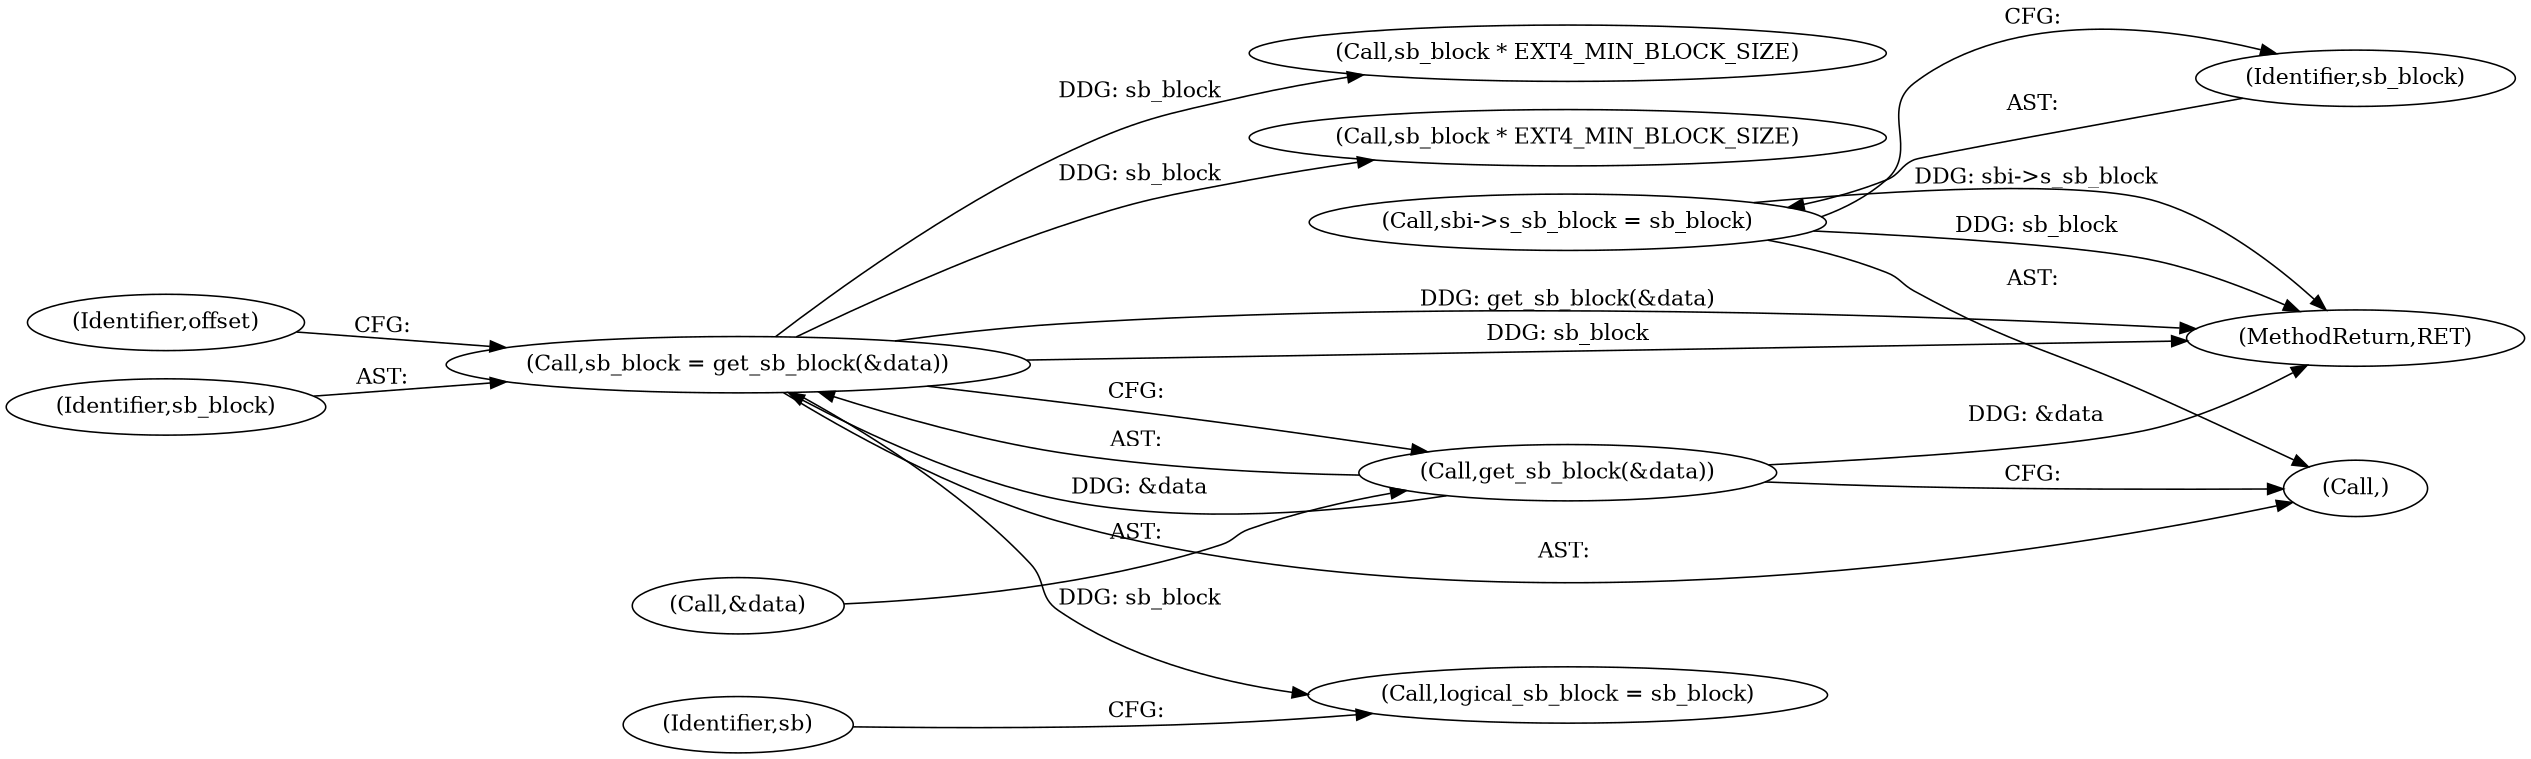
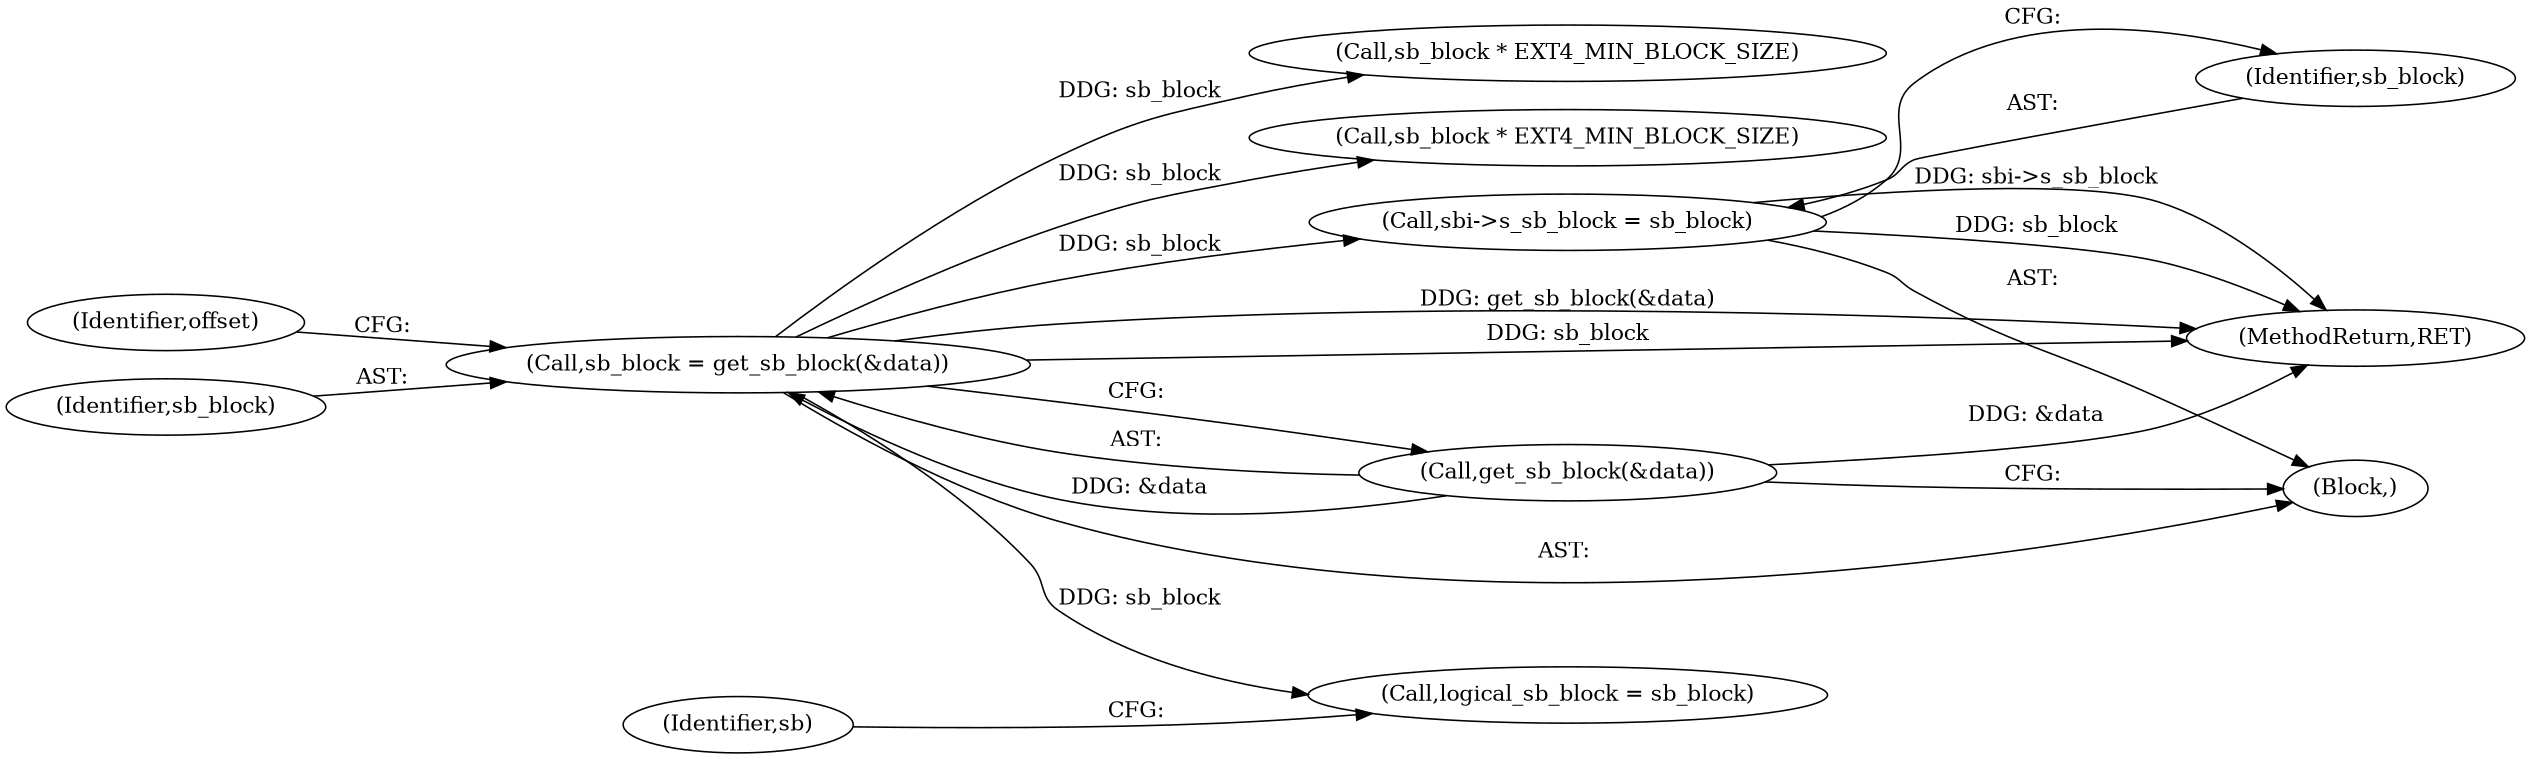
edge "(Call,sb_block = get_sb_block(&data))" -> "(Call,sbi->s_sb_block = sb_block)": added, label "DDG: sb_block"
node "(Call,)": label "(Call,)" -> "(Block,)"
node "(Call,&data)": removed
